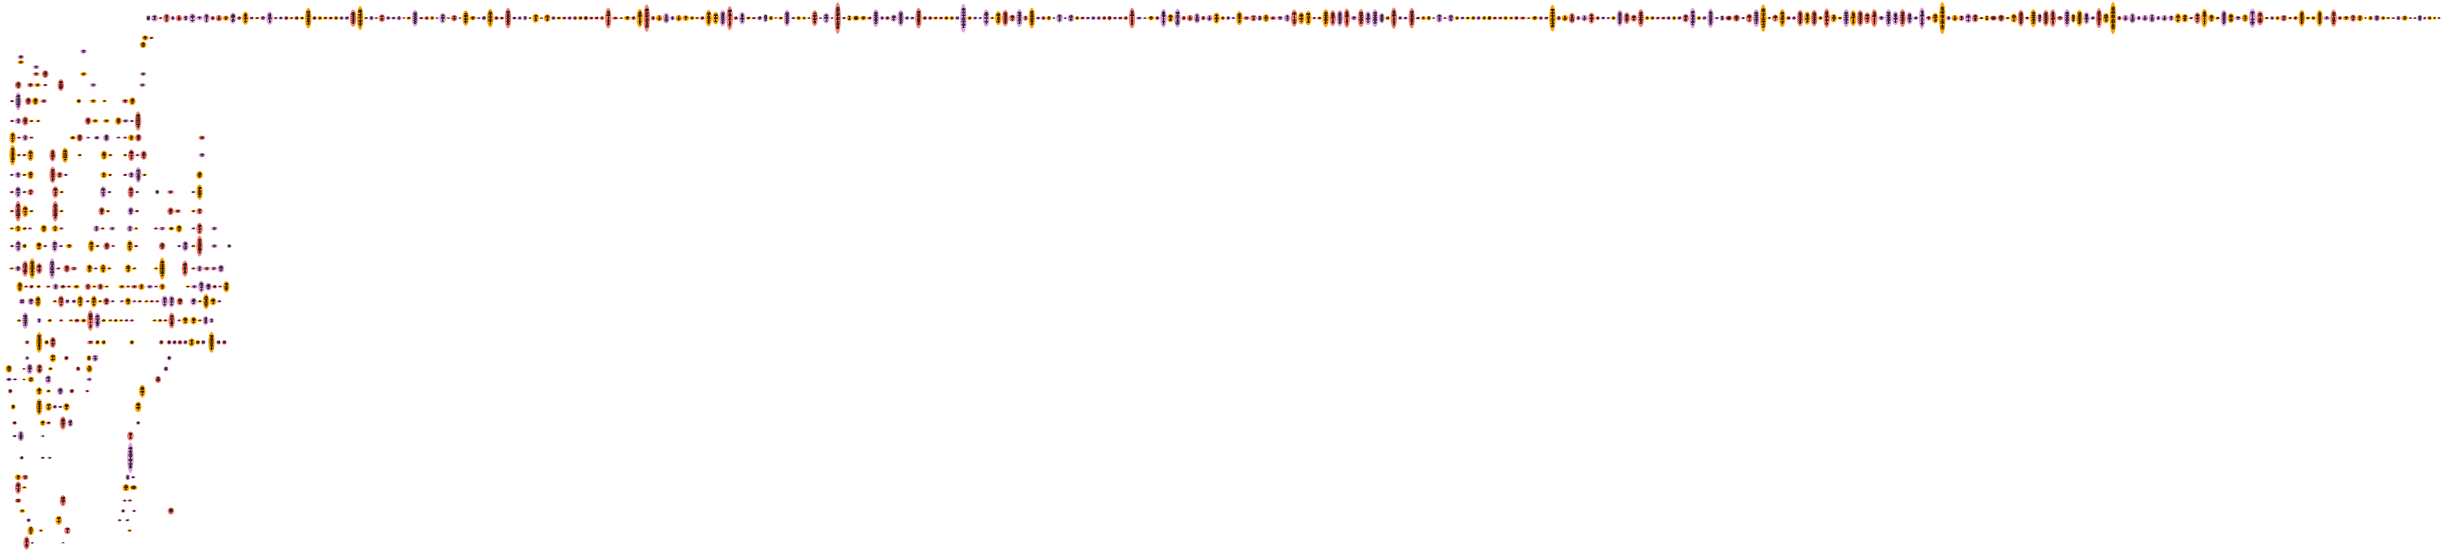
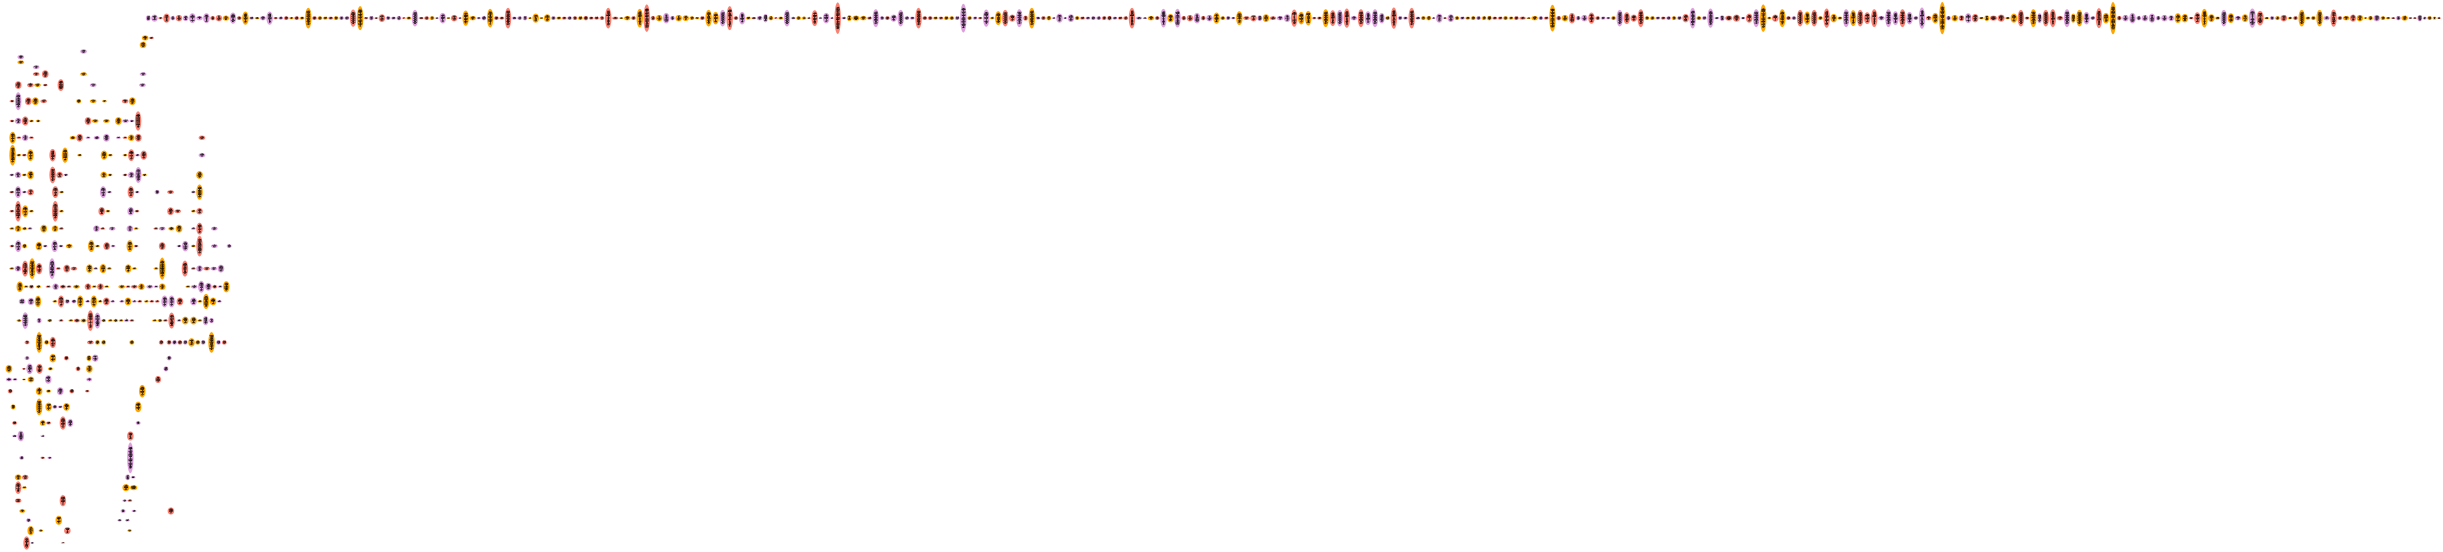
node "# 0x1cf9 JUMPDEST JUMP": fillcolor plum -> salmon
node "# 0x117b PUSHX Data REVERT": fillcolor salmon -> orange
